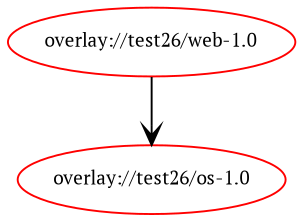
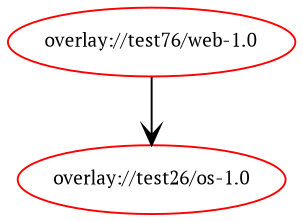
node "overlay://test26/web-1.0": label "overlay://test26/web-1.0" -> "overlay://test76/web-1.0"
